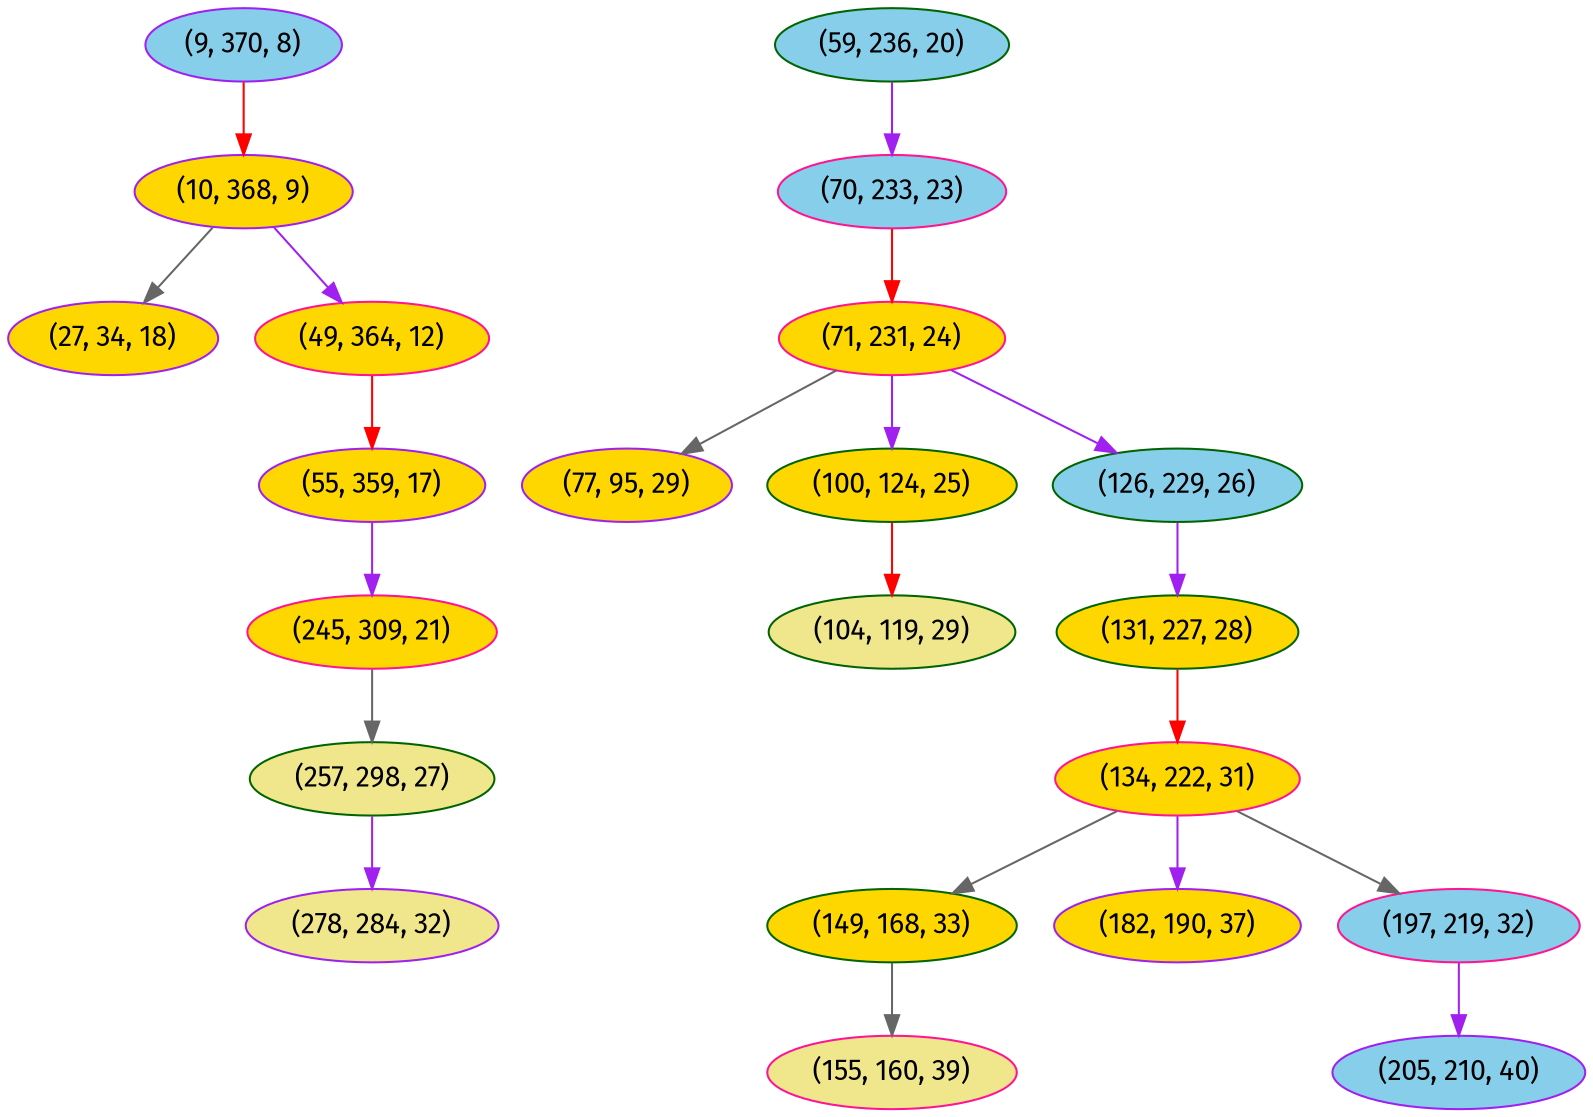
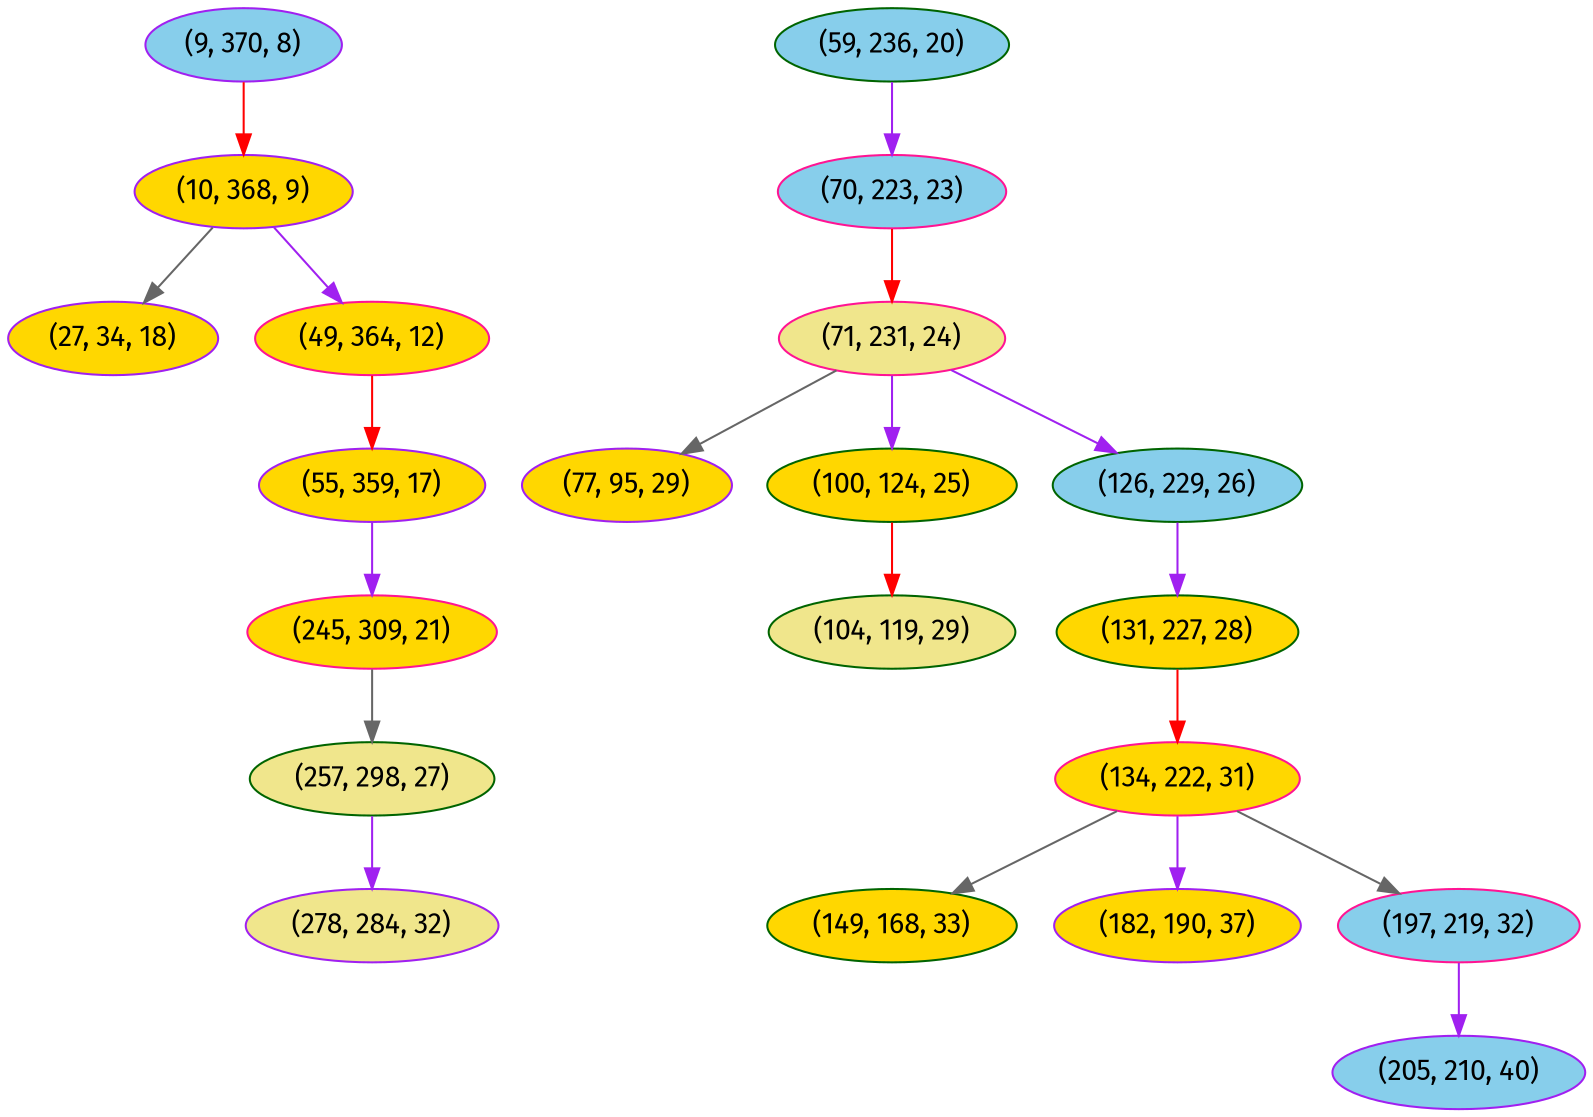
node "(70, 233, 23)": label "(70, 233, 23)" -> "(70, 223, 23)"
node "(71, 231, 24)": fillcolor gold -> khaki
node "(155, 160, 39)": removed
